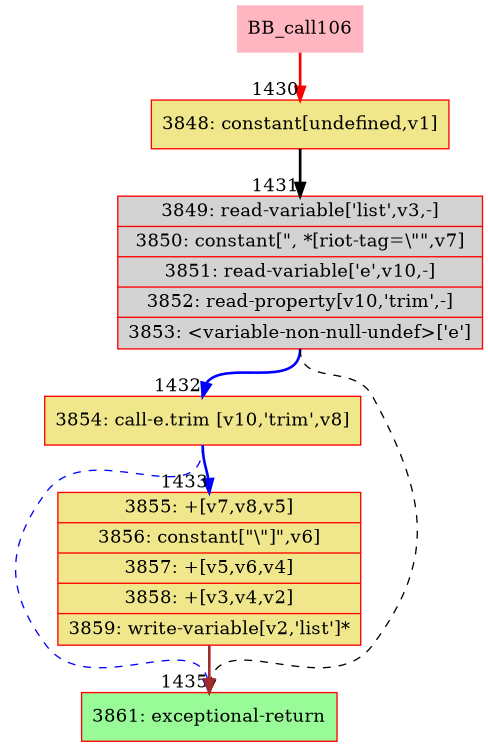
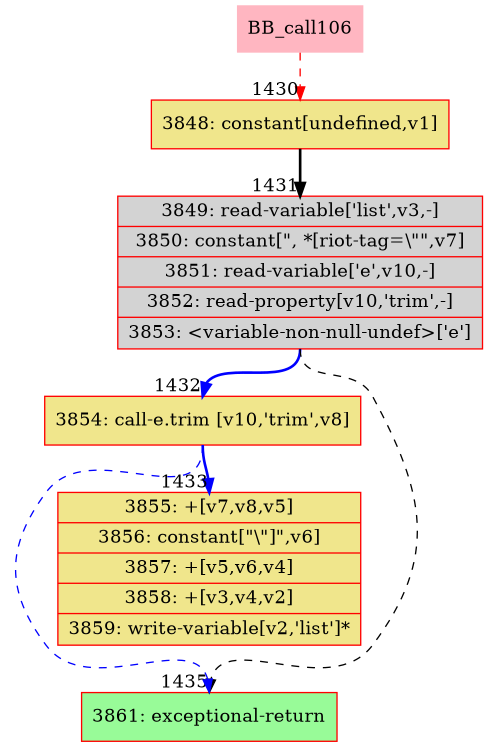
edge "BB_call106" -> "3848: constant[undefined,v1]": style bold -> dashed
edge "3855: +[v7,v8,v5]" -> "3861: exceptional-return": removed
